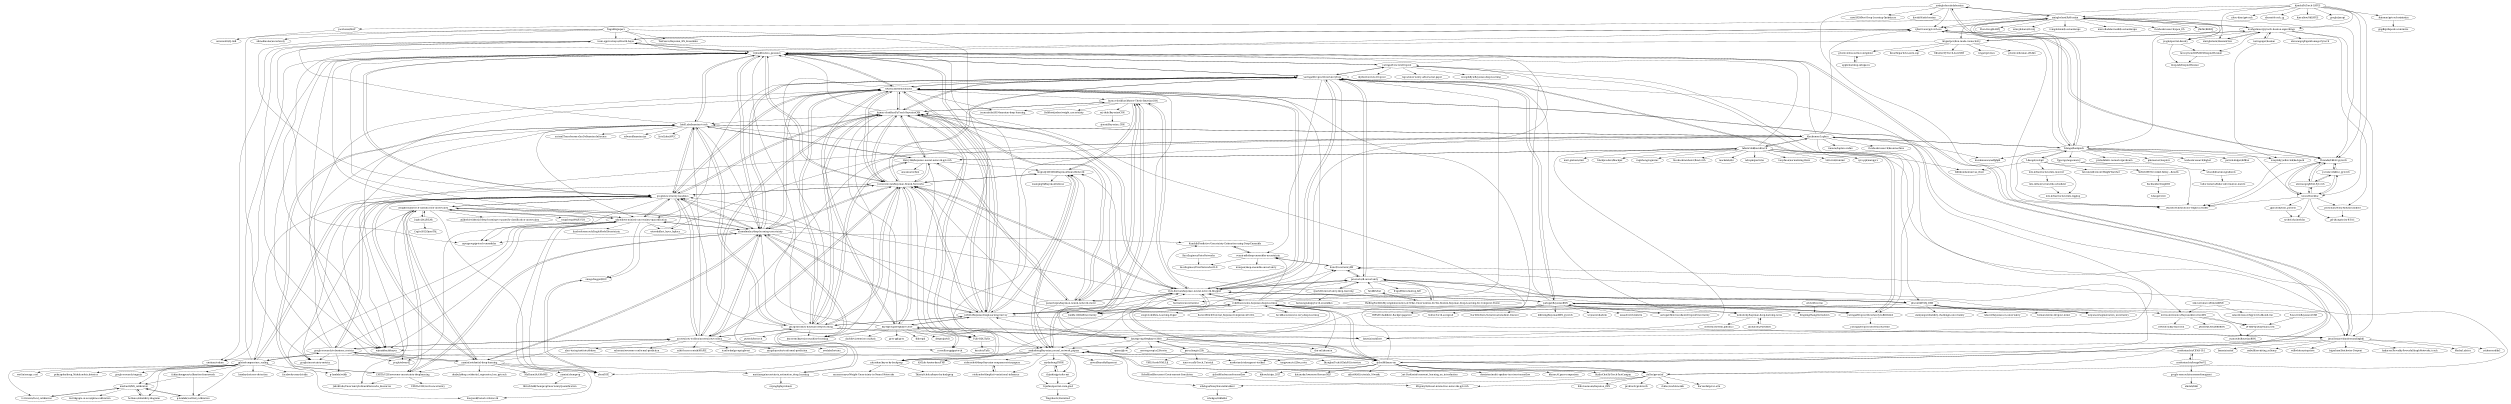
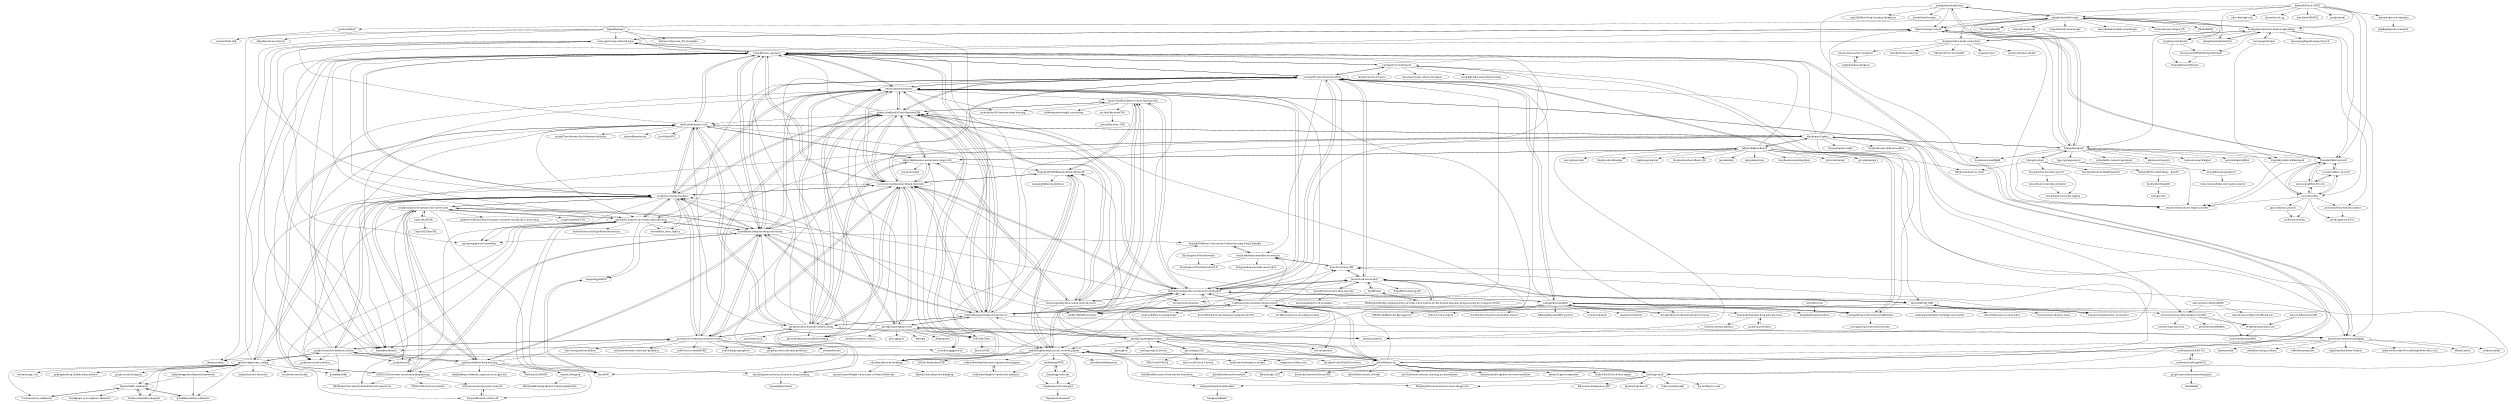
node "benathi/particles-semi-sup": label "benathi/particles-semi-sup" -> "benathi/fastswa-semi-sup"
edge "pmorerio/dl-uncertainty" -> "junlulocky/bayesian-deep-learning-notes": now "pmorerio/dl-uncertainty" -> "hmi88/what"
node "borchero/natural-posterior-network": added
